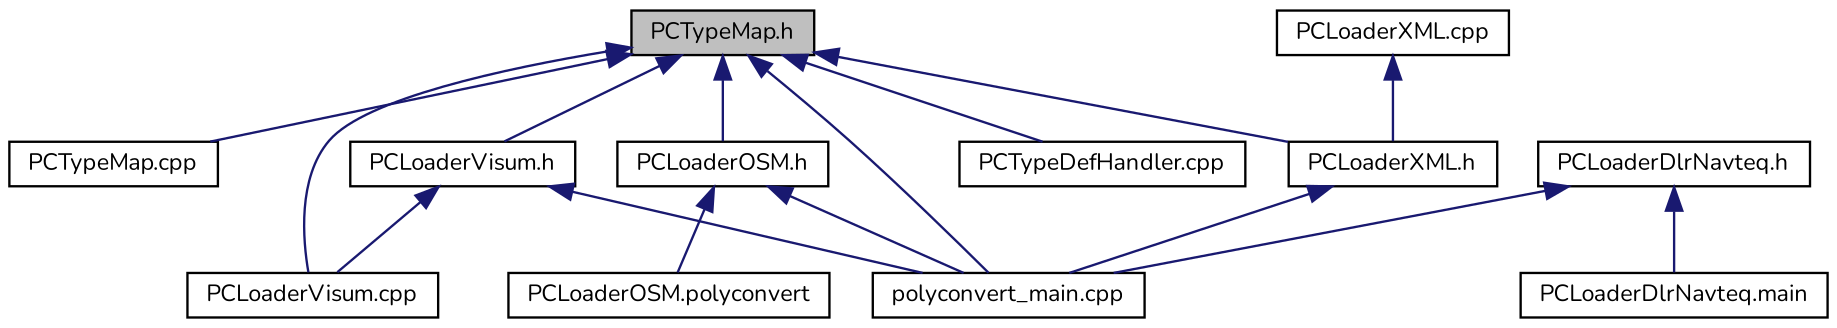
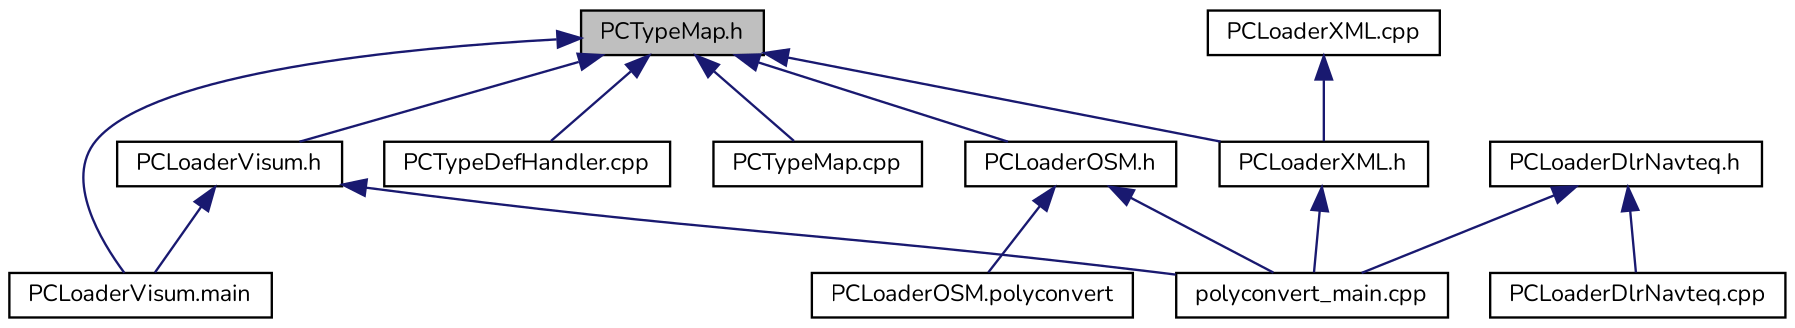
edge "polyconvert_main.cpp" -> "PCTypeMap.h": removed
node "PCLoaderVisum.cpp": label "PCLoaderVisum.cpp" -> "PCLoaderVisum.main"
node "PCLoaderDlrNavteq.main": label "PCLoaderDlrNavteq.main" -> "PCLoaderDlrNavteq.cpp"
